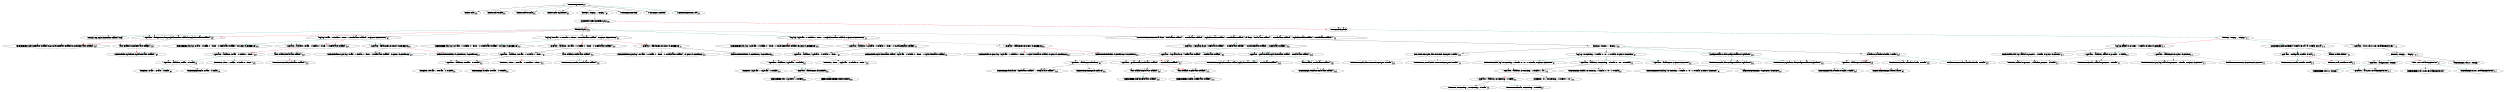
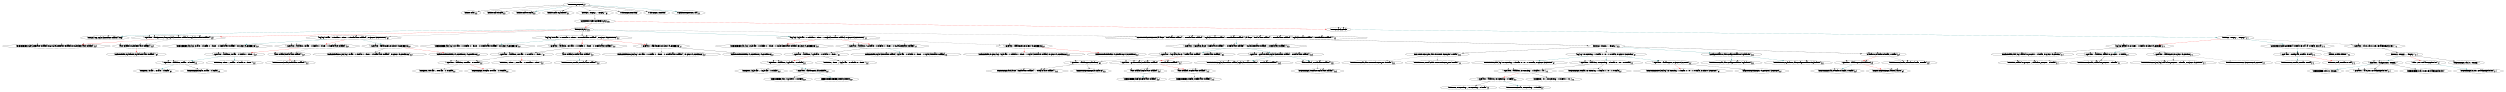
node "(IDENTIFIER,outFile,transform(inFile, outFile))": removed
edge "(<init>,new BuildException(ex))" -> "(IDENTIFIER,$obj10,new BuildException(ex))": now "(<operator>.assignment,<empty>)" -> "(IDENTIFIER,$obj10,new BuildException(ex))"
